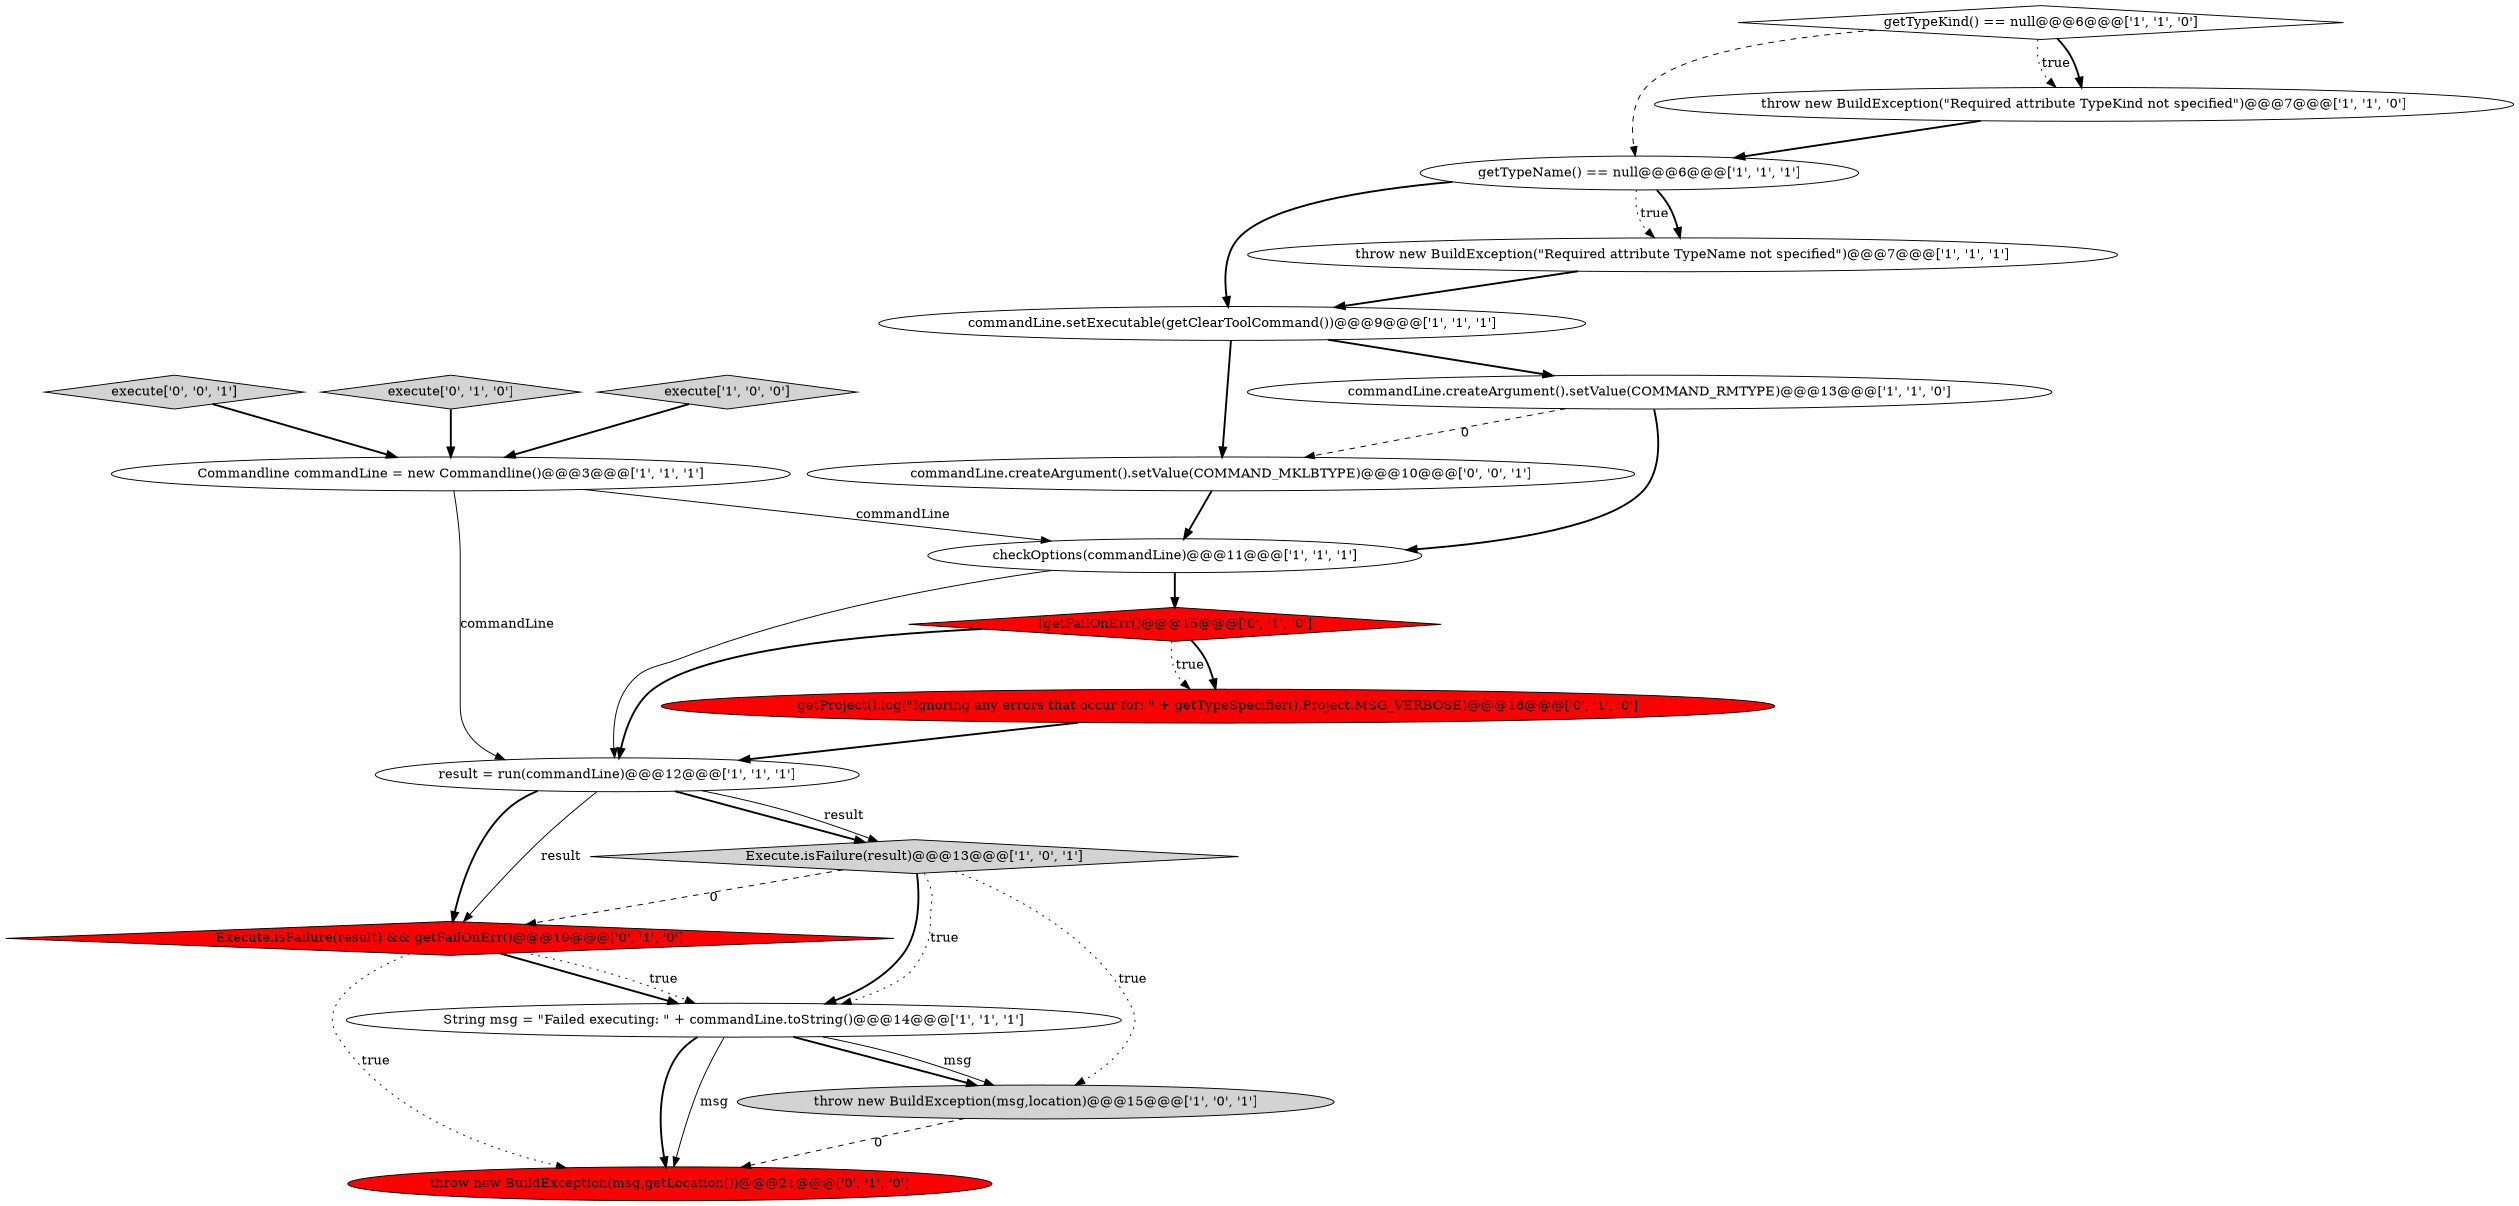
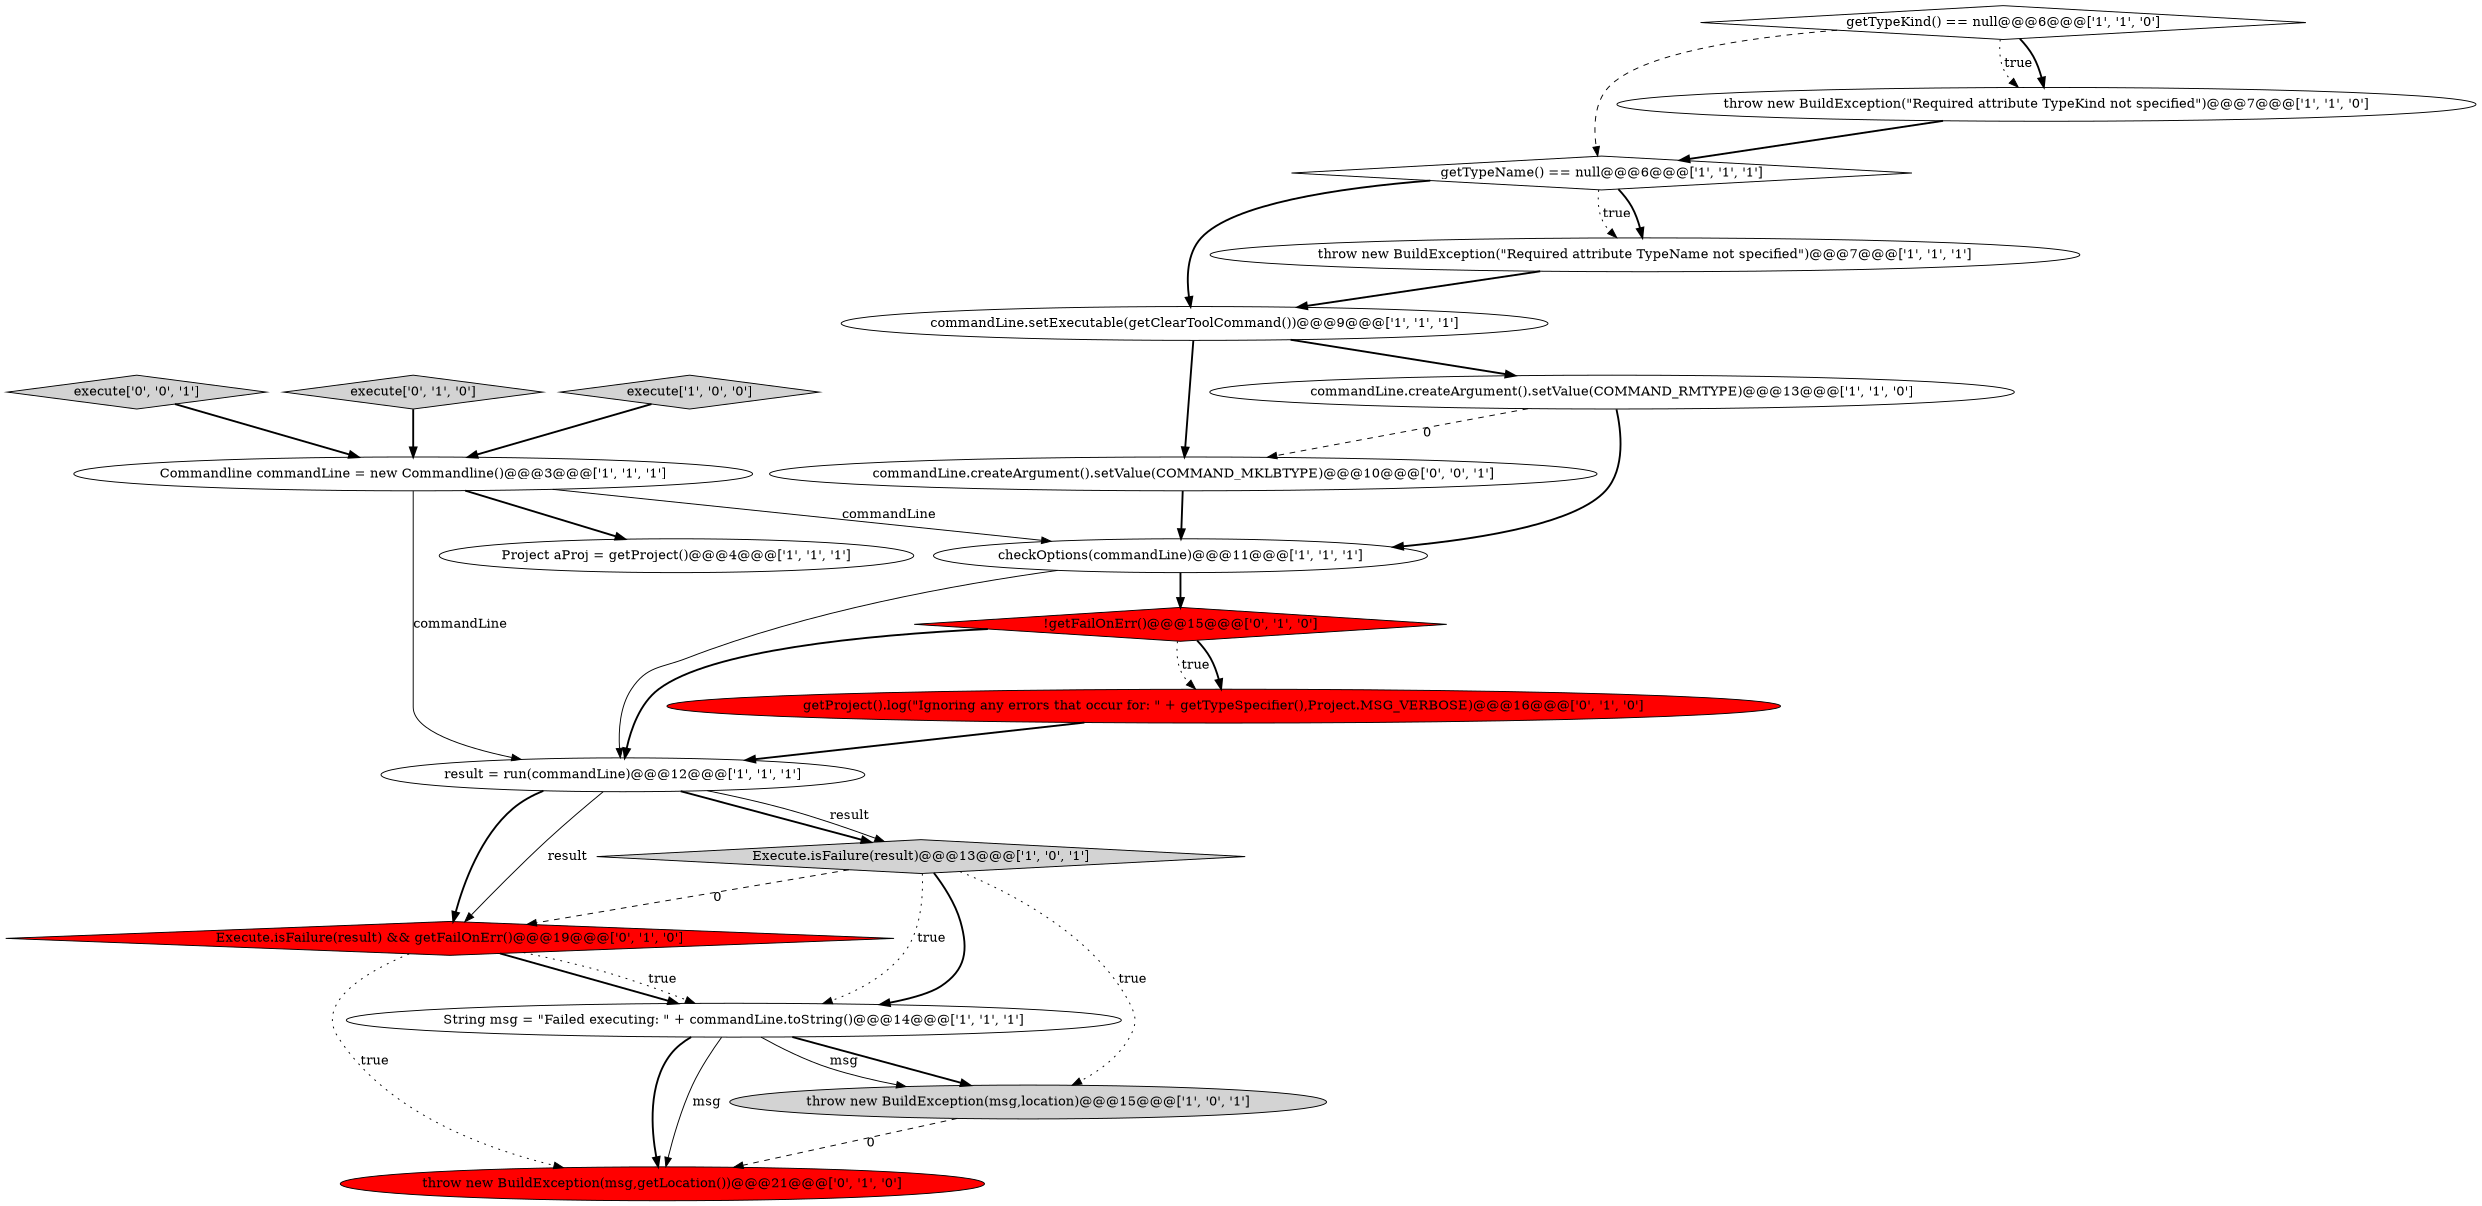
node "getTypeName() == null@@@6@@@['1', '1', '1']": shape ellipse -> diamond
node "Project aProj = getProject()@@@4@@@['1', '1', '1']": added
